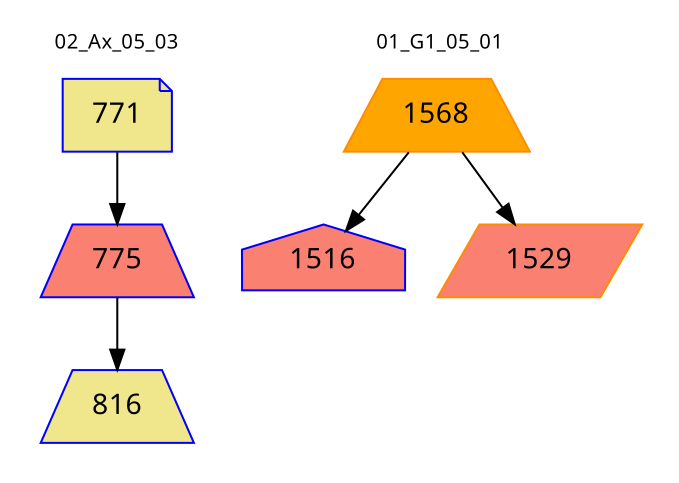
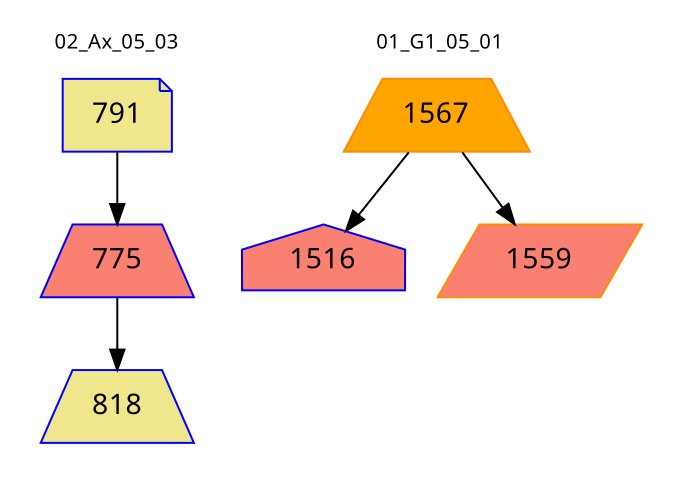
node "771": label "771" -> "791"
node "1568": label "1568" -> "1567"
node "1529": label "1529" -> "1559"
node "816": label "816" -> "818"
